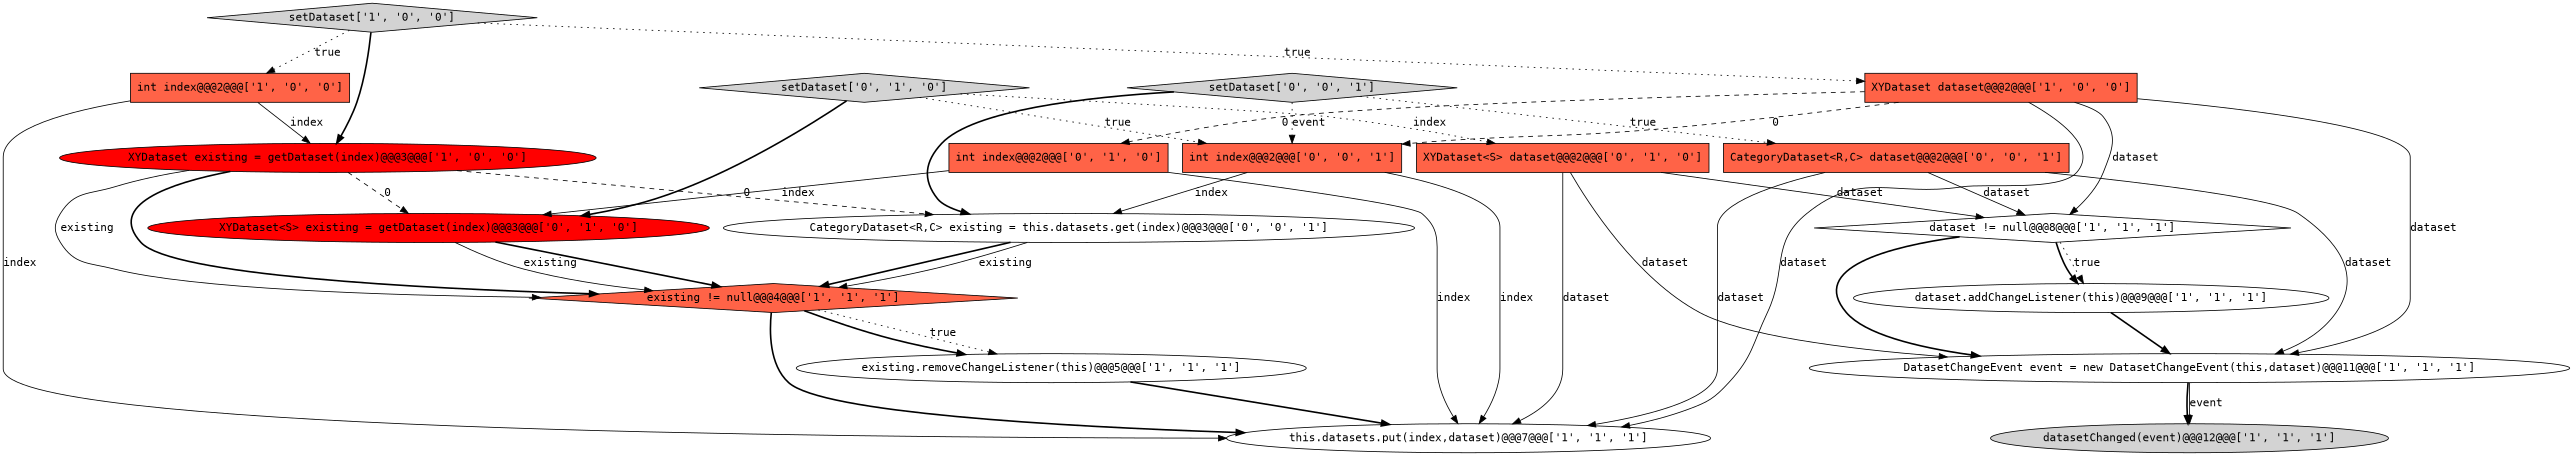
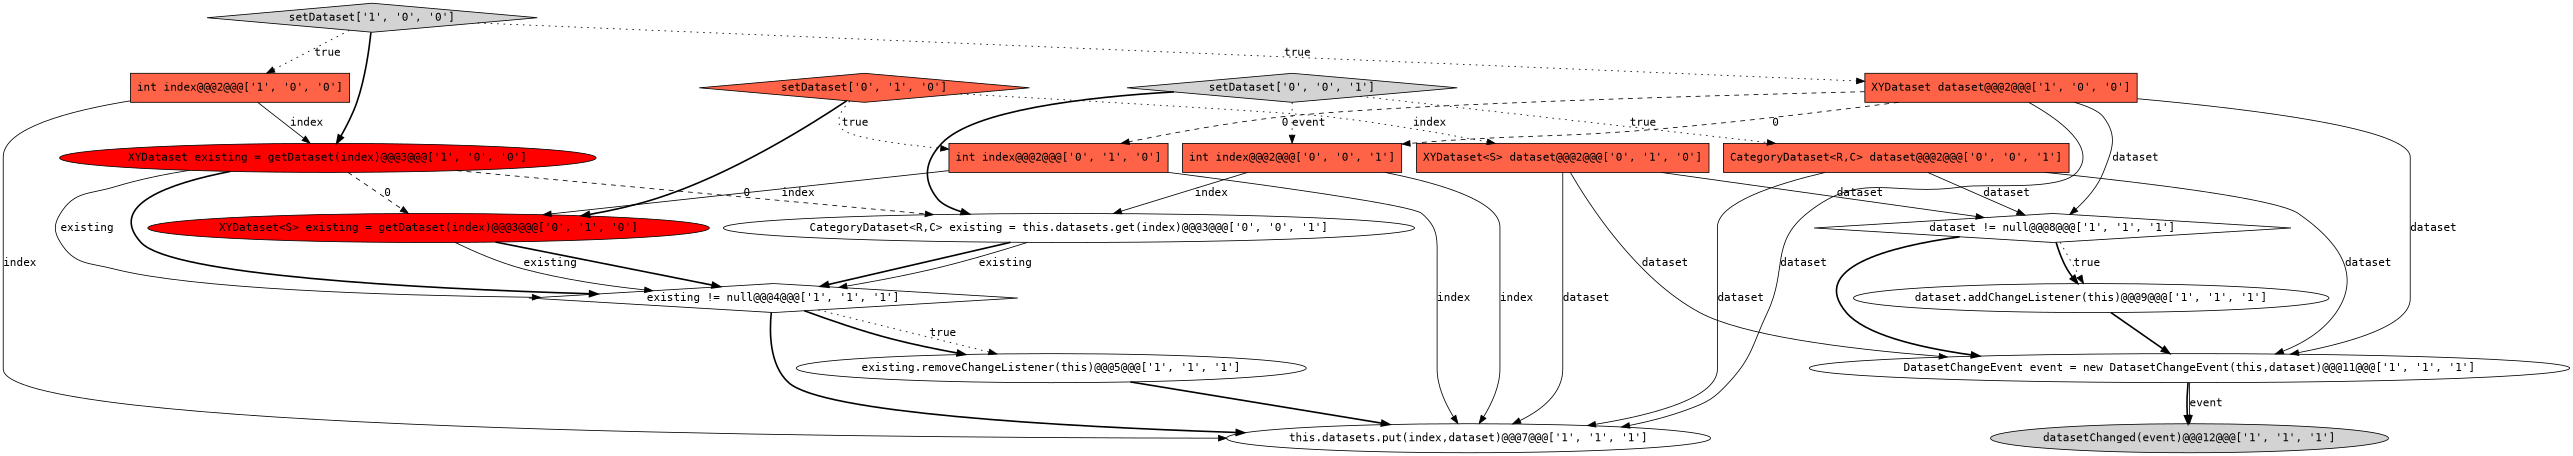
node "setDataset['0', '1', '0']": fillcolor lightgray -> tomato
edge "setDataset['0', '1', '0']" -> "int index@@@2@@@['0', '0', '1']": now "setDataset['0', '1', '0']" -> "int index@@@2@@@['0', '1', '0']"
node "existing != null@@@4@@@['1', '1', '1']": fillcolor tomato -> white
